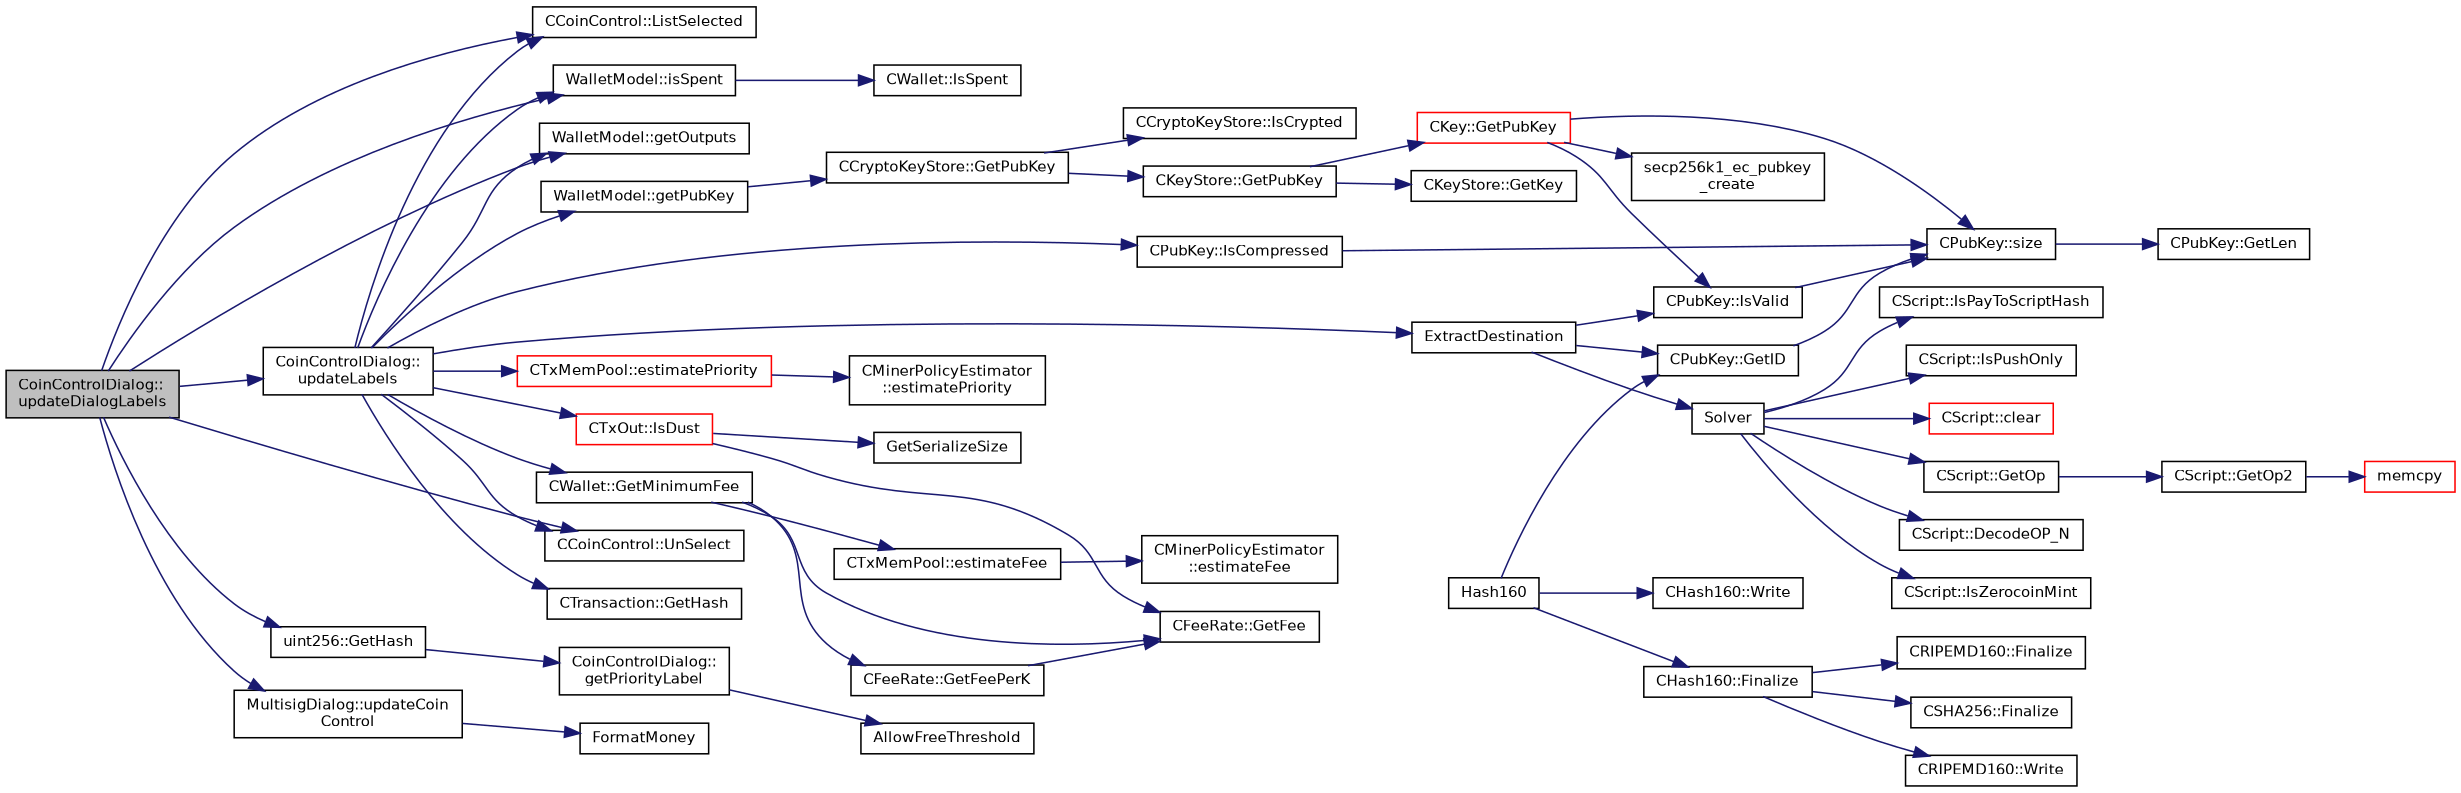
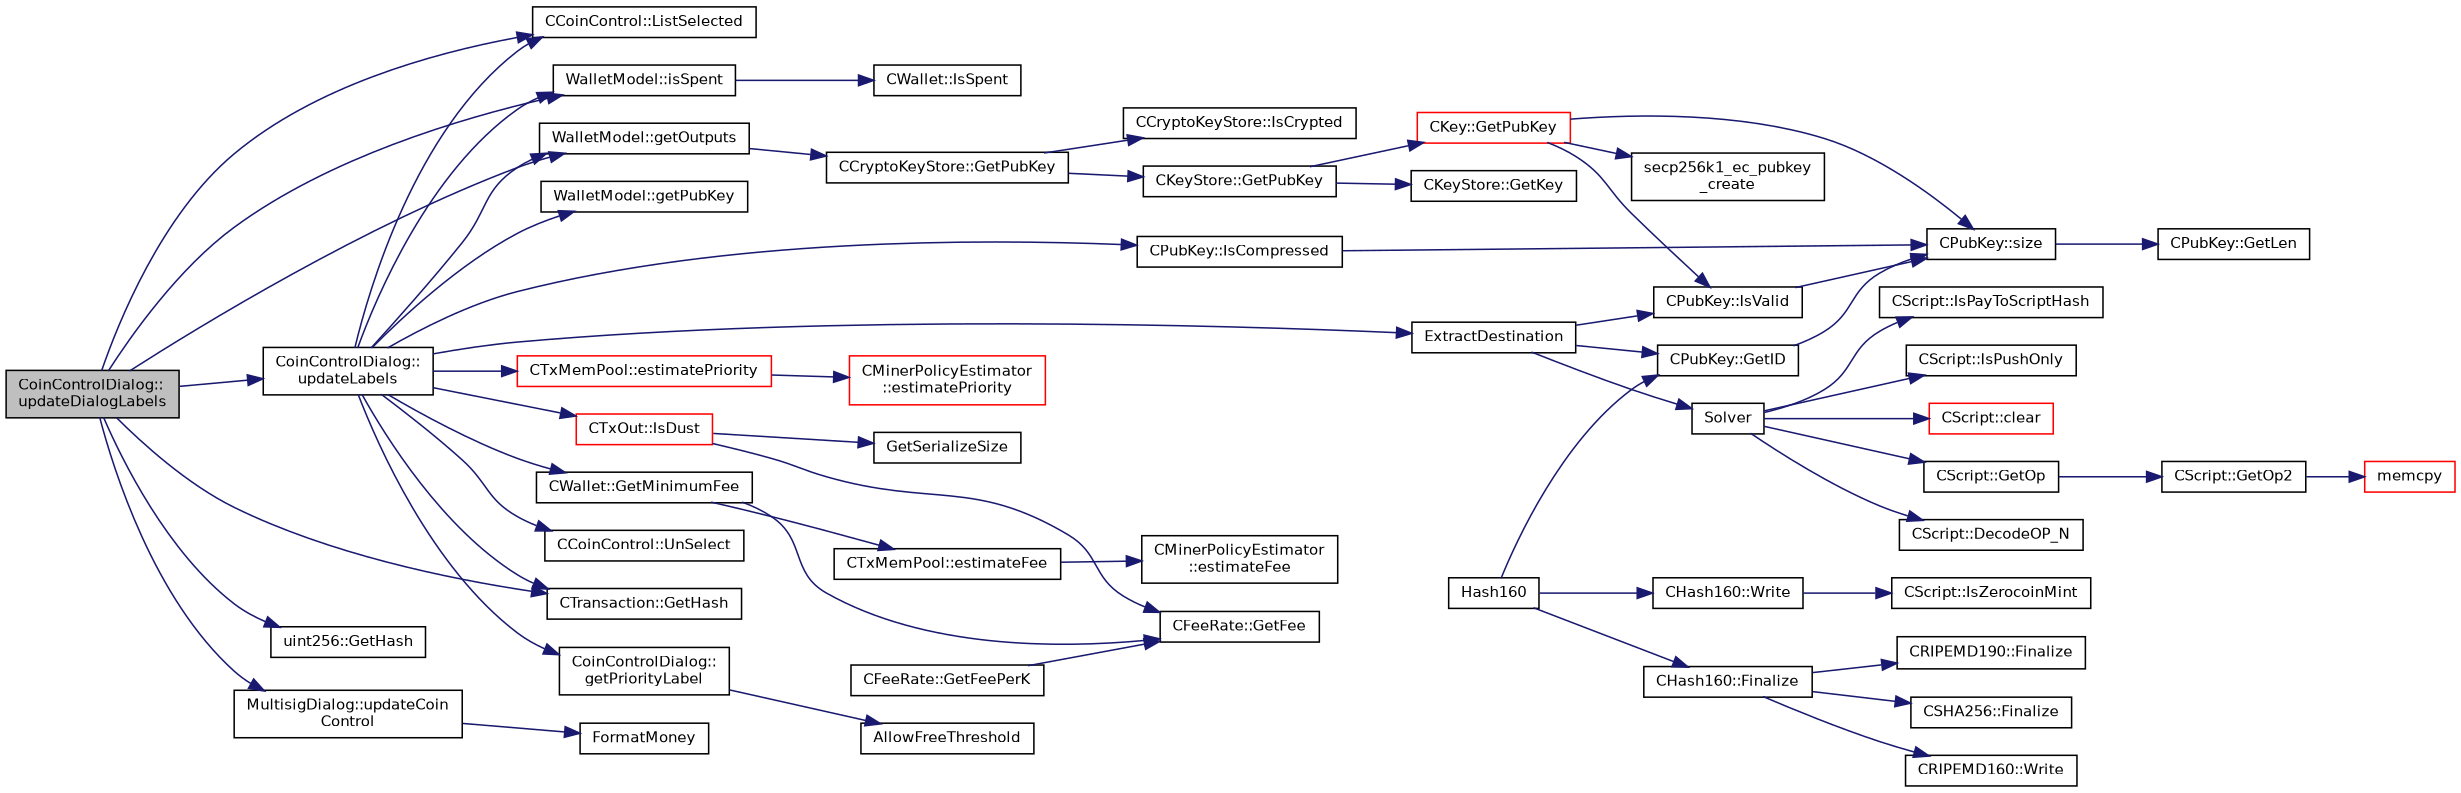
edge "WalletModel::getPubKey" -> "CCryptoKeyStore::GetPubKey": now "WalletModel::getOutputs" -> "CCryptoKeyStore::GetPubKey"
node "CMinerPolicyEstimator ::estimatePriority": color black -> red
edge "CoinControlDialog:: updateDialogLabels" -> "CCoinControl::UnSelect": now "CoinControlDialog:: updateDialogLabels" -> "CTransaction::GetHash"
edge "Solver" -> "CScript::IsZerocoinMint": now "CHash160::Write" -> "CScript::IsZerocoinMint"
edge "CWallet::GetMinimumFee" -> "CFeeRate::GetFeePerK": removed
node "CRIPEMD160::Finalize": label "CRIPEMD160::Finalize" -> "CRIPEMD190::Finalize"
edge "uint256::GetHash" -> "CoinControlDialog:: getPriorityLabel": now "CoinControlDialog:: updateLabels" -> "CoinControlDialog:: getPriorityLabel"
